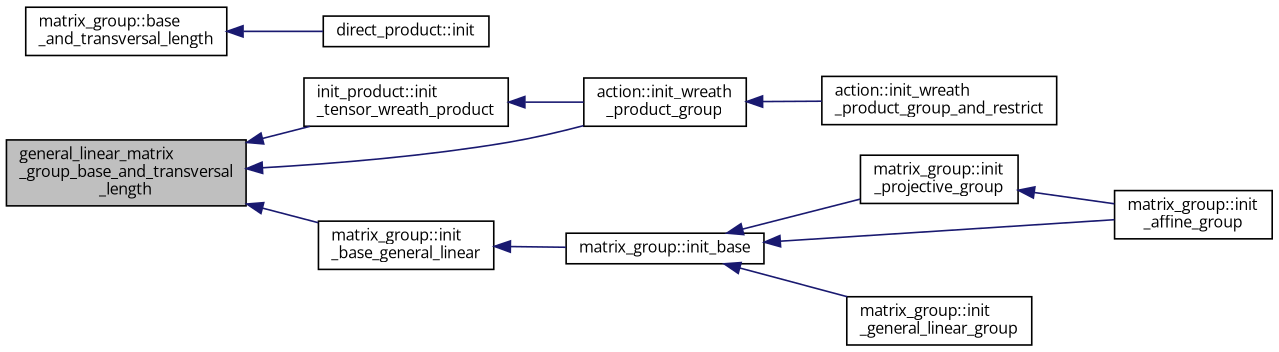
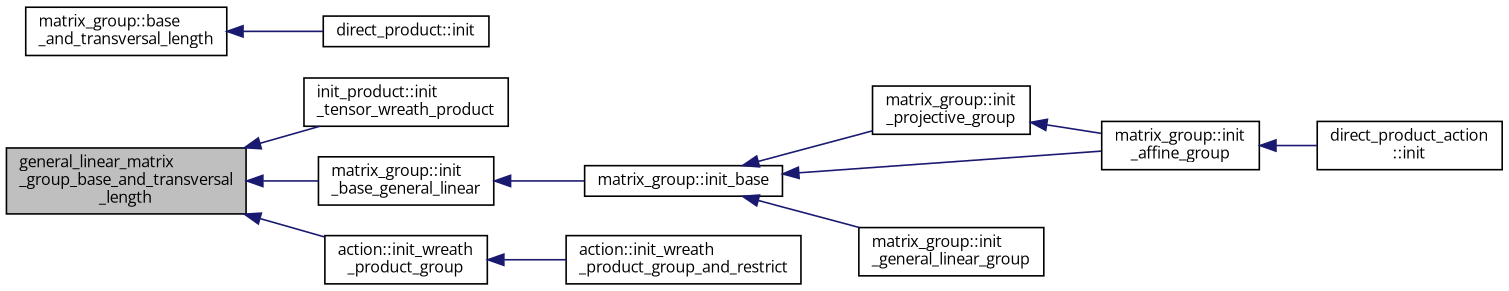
edge "action::init_wreath _product_group" -> "init_product::init _tensor_wreath_product": removed
node "direct_product_action ::init": added
